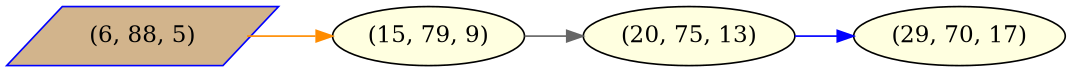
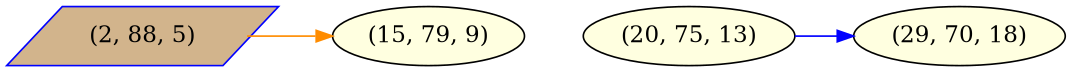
node "(6, 88, 5)": label "(6, 88, 5)" -> "(2, 88, 5)"
edge "(15, 79, 9)" -> "(20, 75, 13)": removed
node "(29, 70, 17)": label "(29, 70, 17)" -> "(29, 70, 18)"
